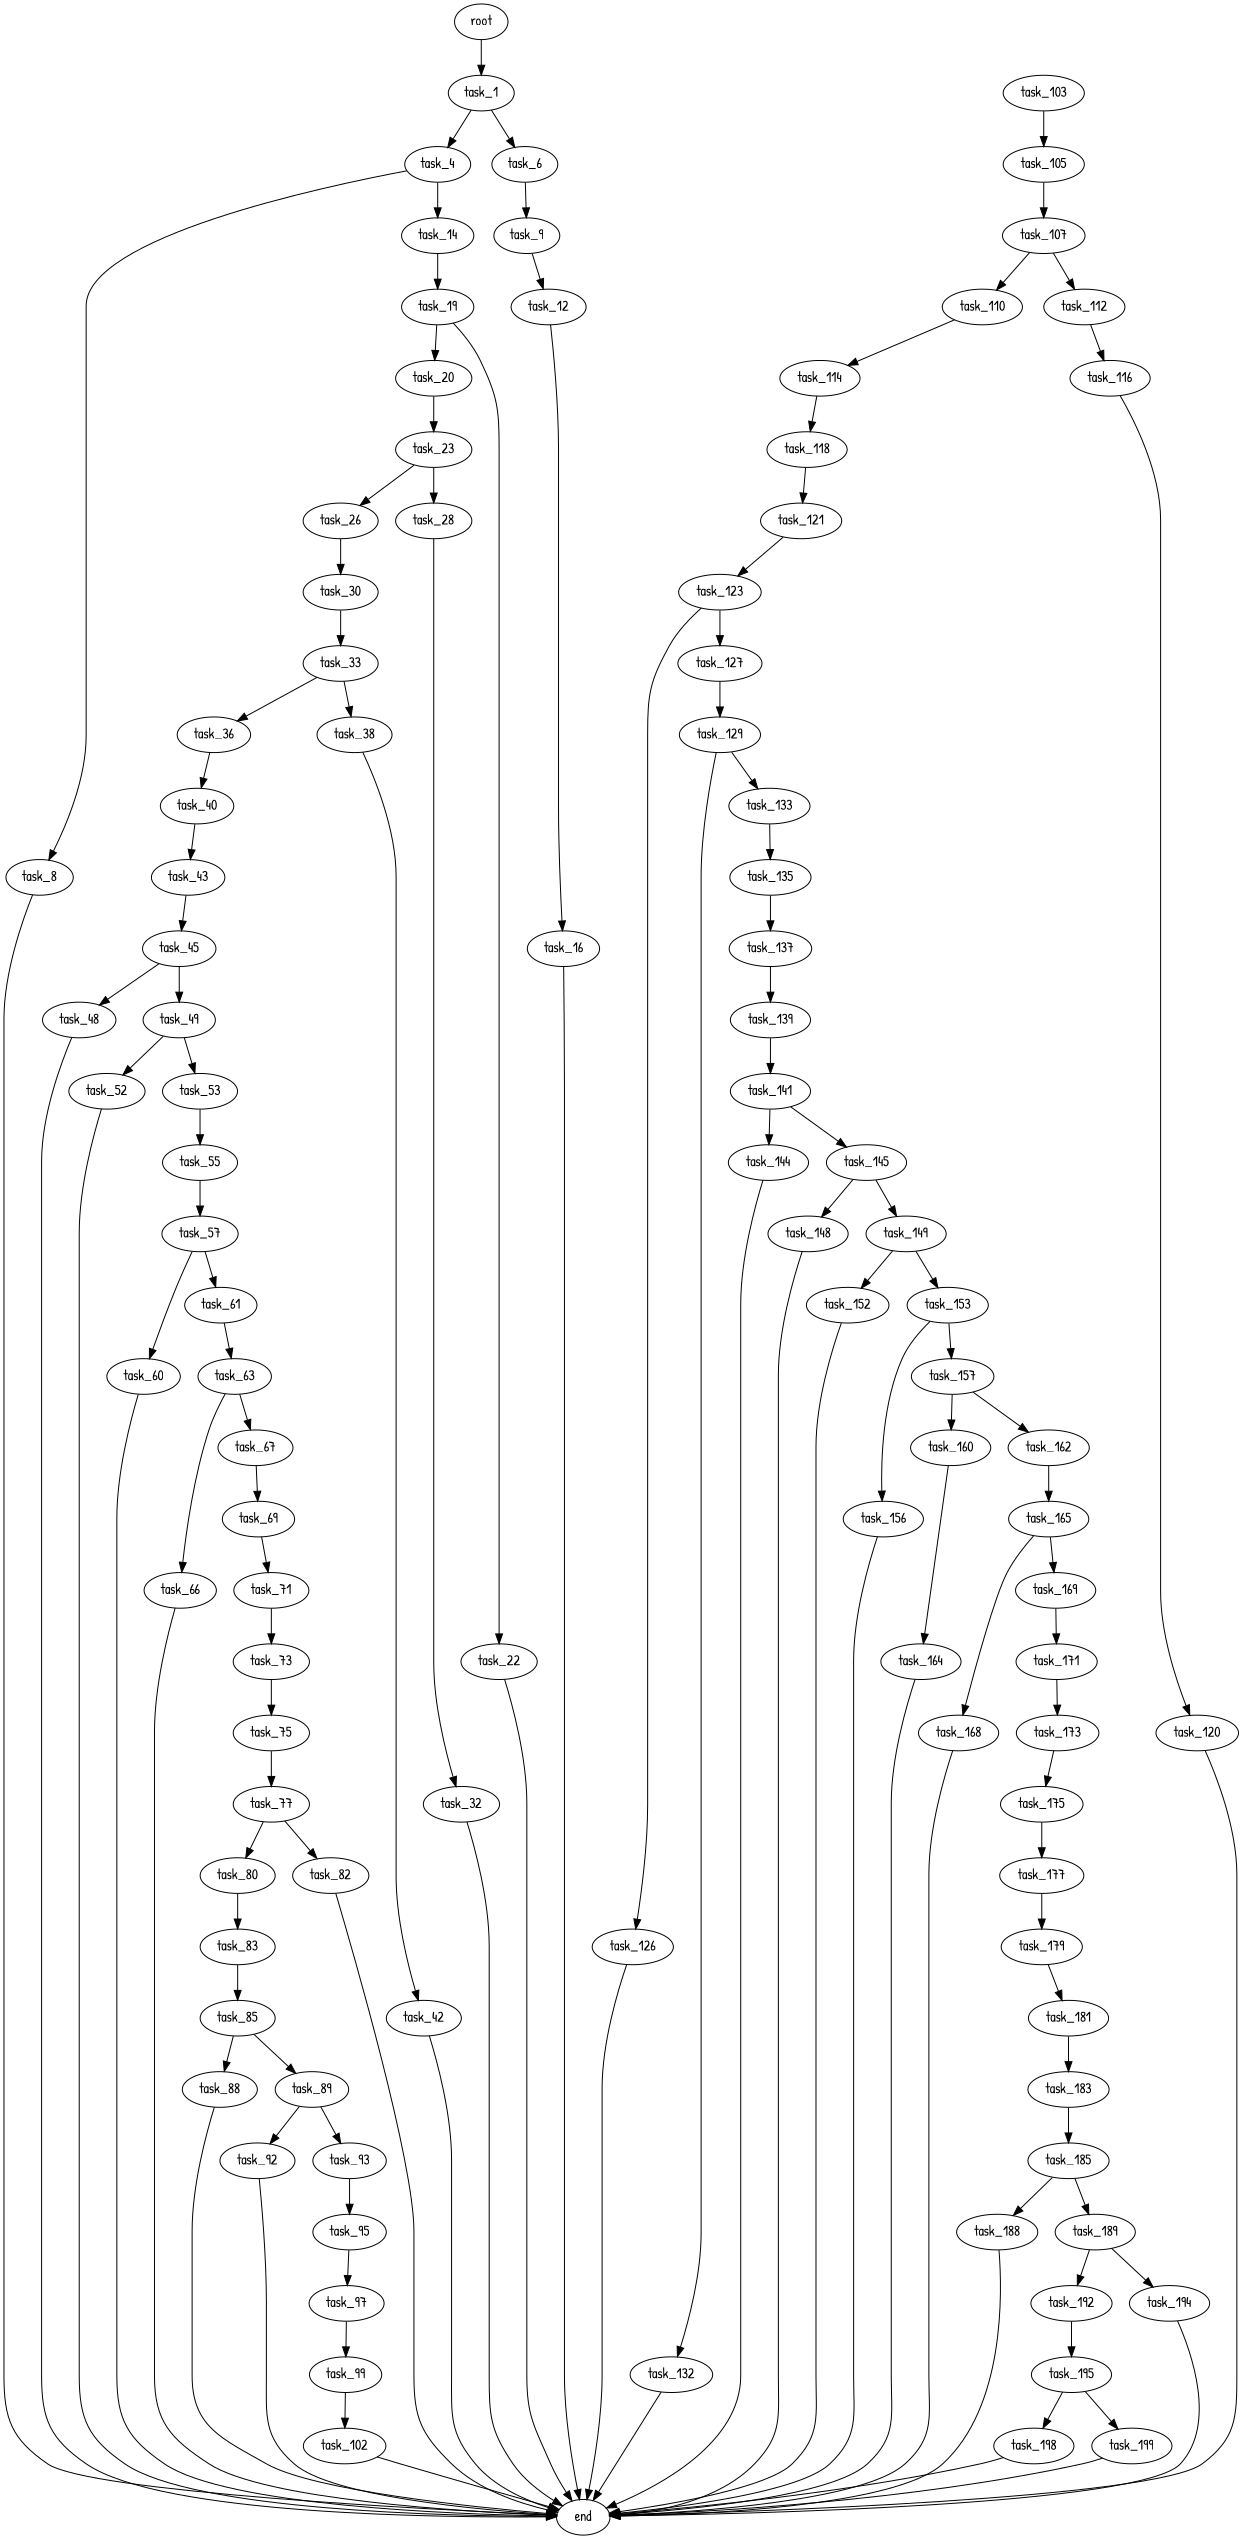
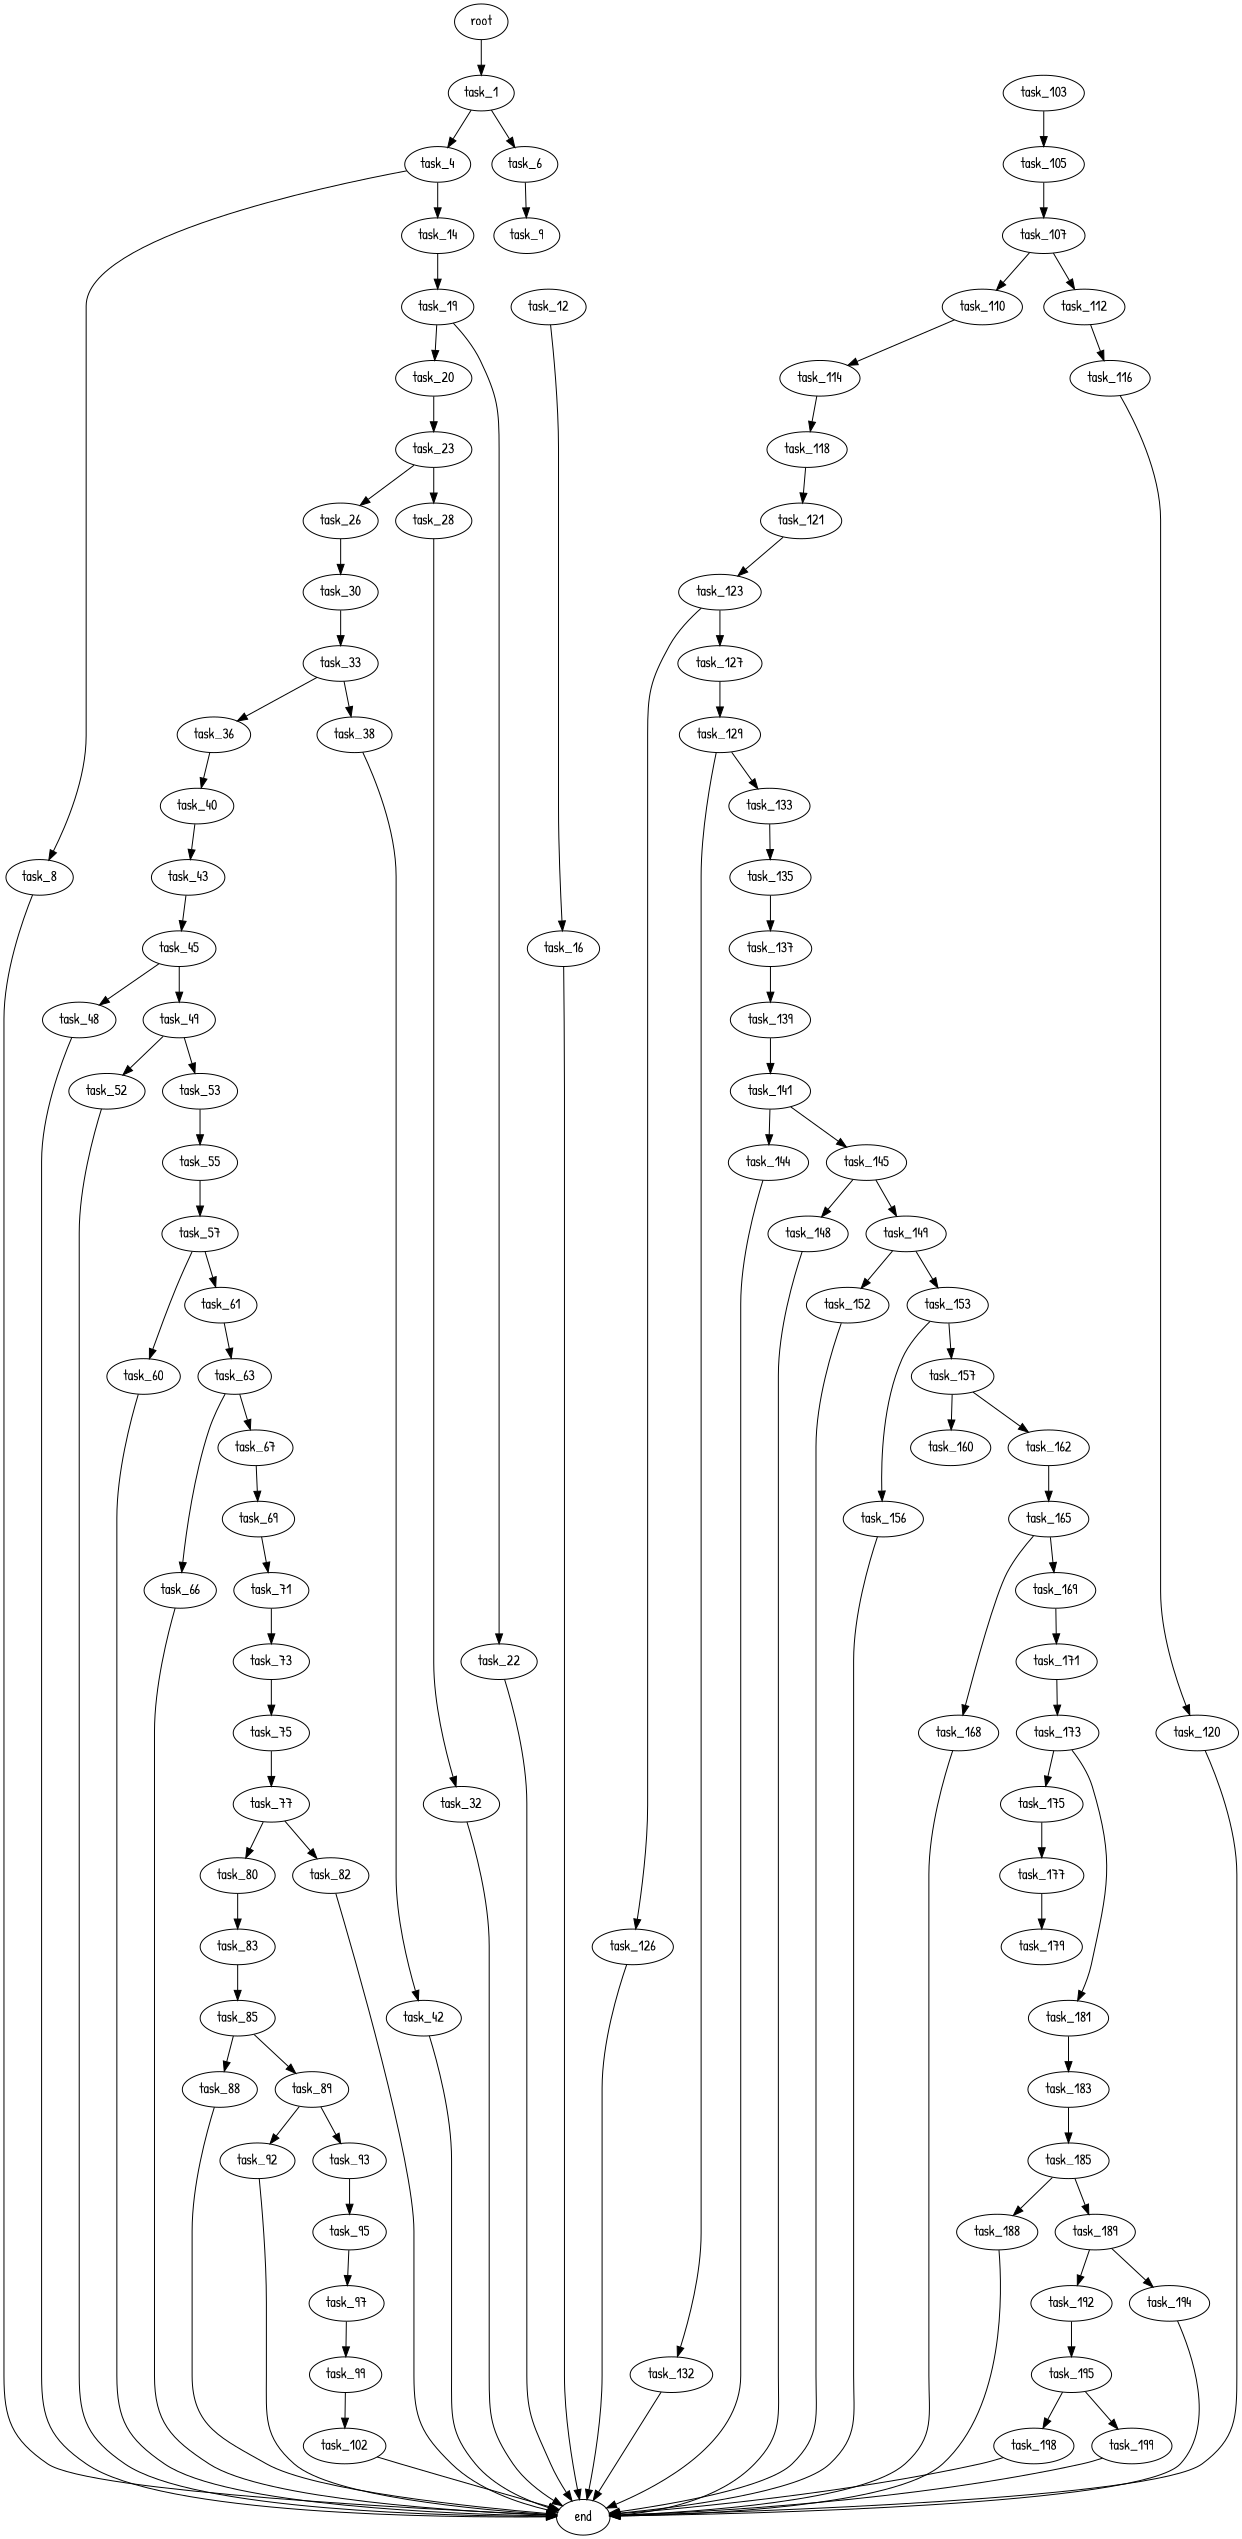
edge "task_9" -> "task_12": removed
node "task_164": removed
edge "task_179" -> "task_181": now "task_173" -> "task_181"
